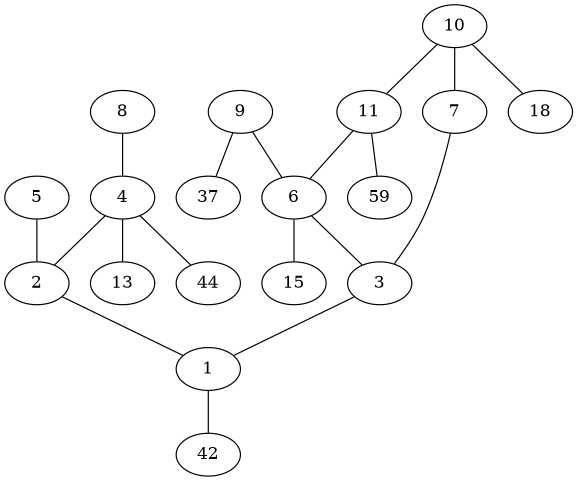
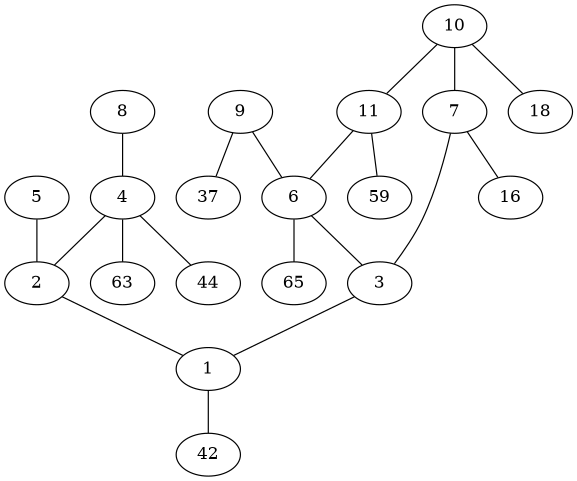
node "16": added
node "13": label "13" -> "63"
node "15": label "15" -> "65"
